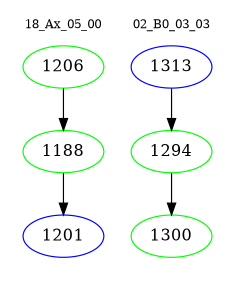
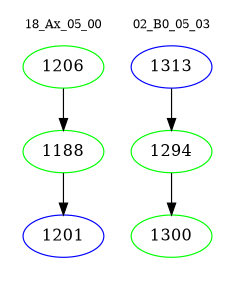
cluster "02_B0_03_03": label "02_B0_03_03" -> "02_B0_05_03"
